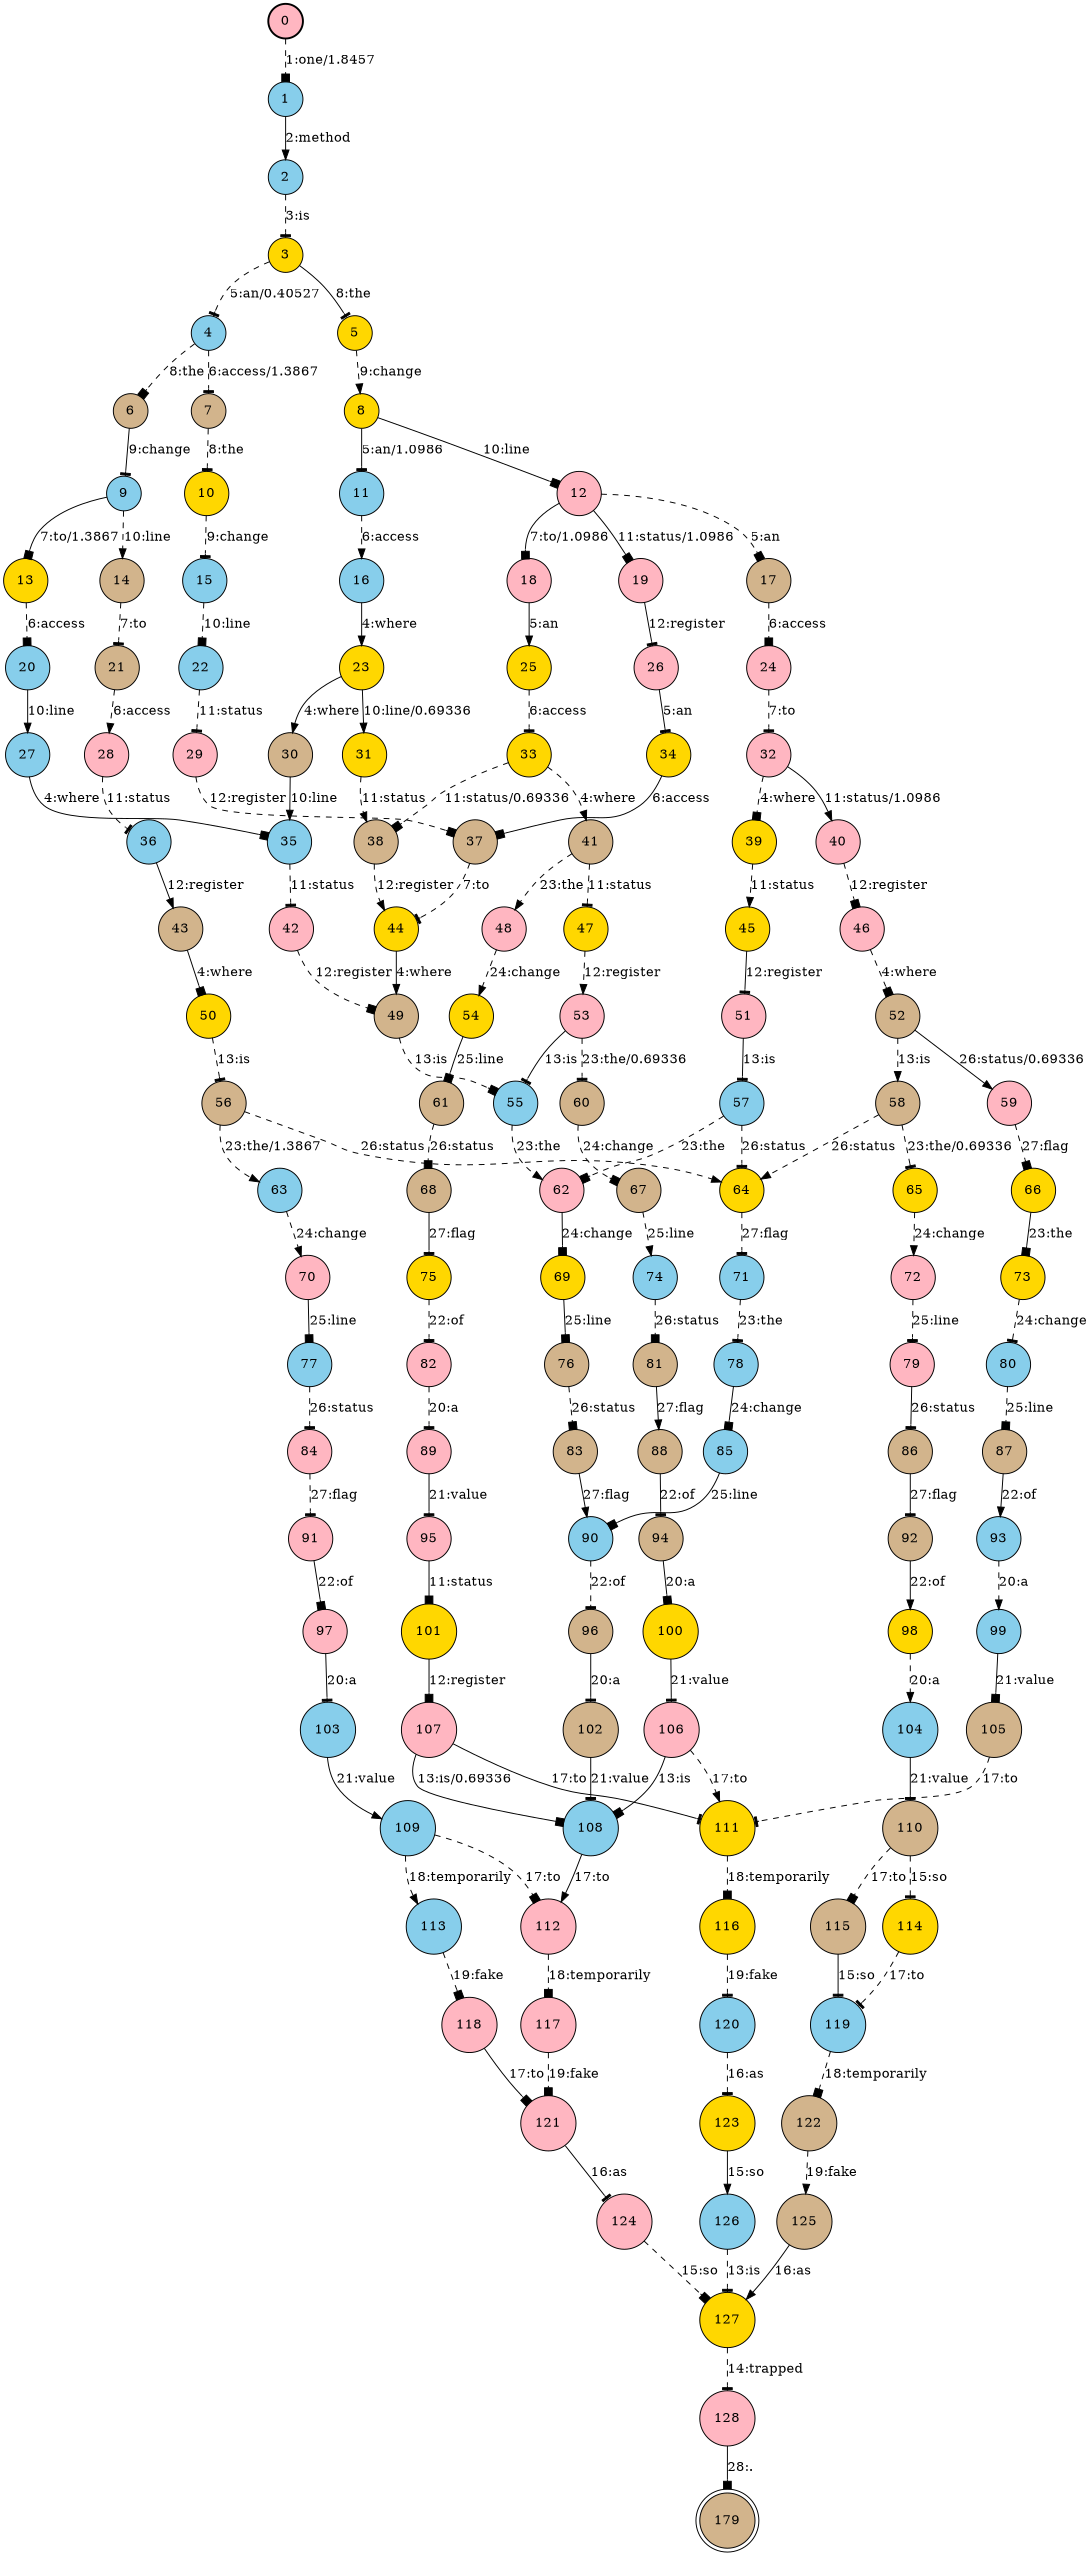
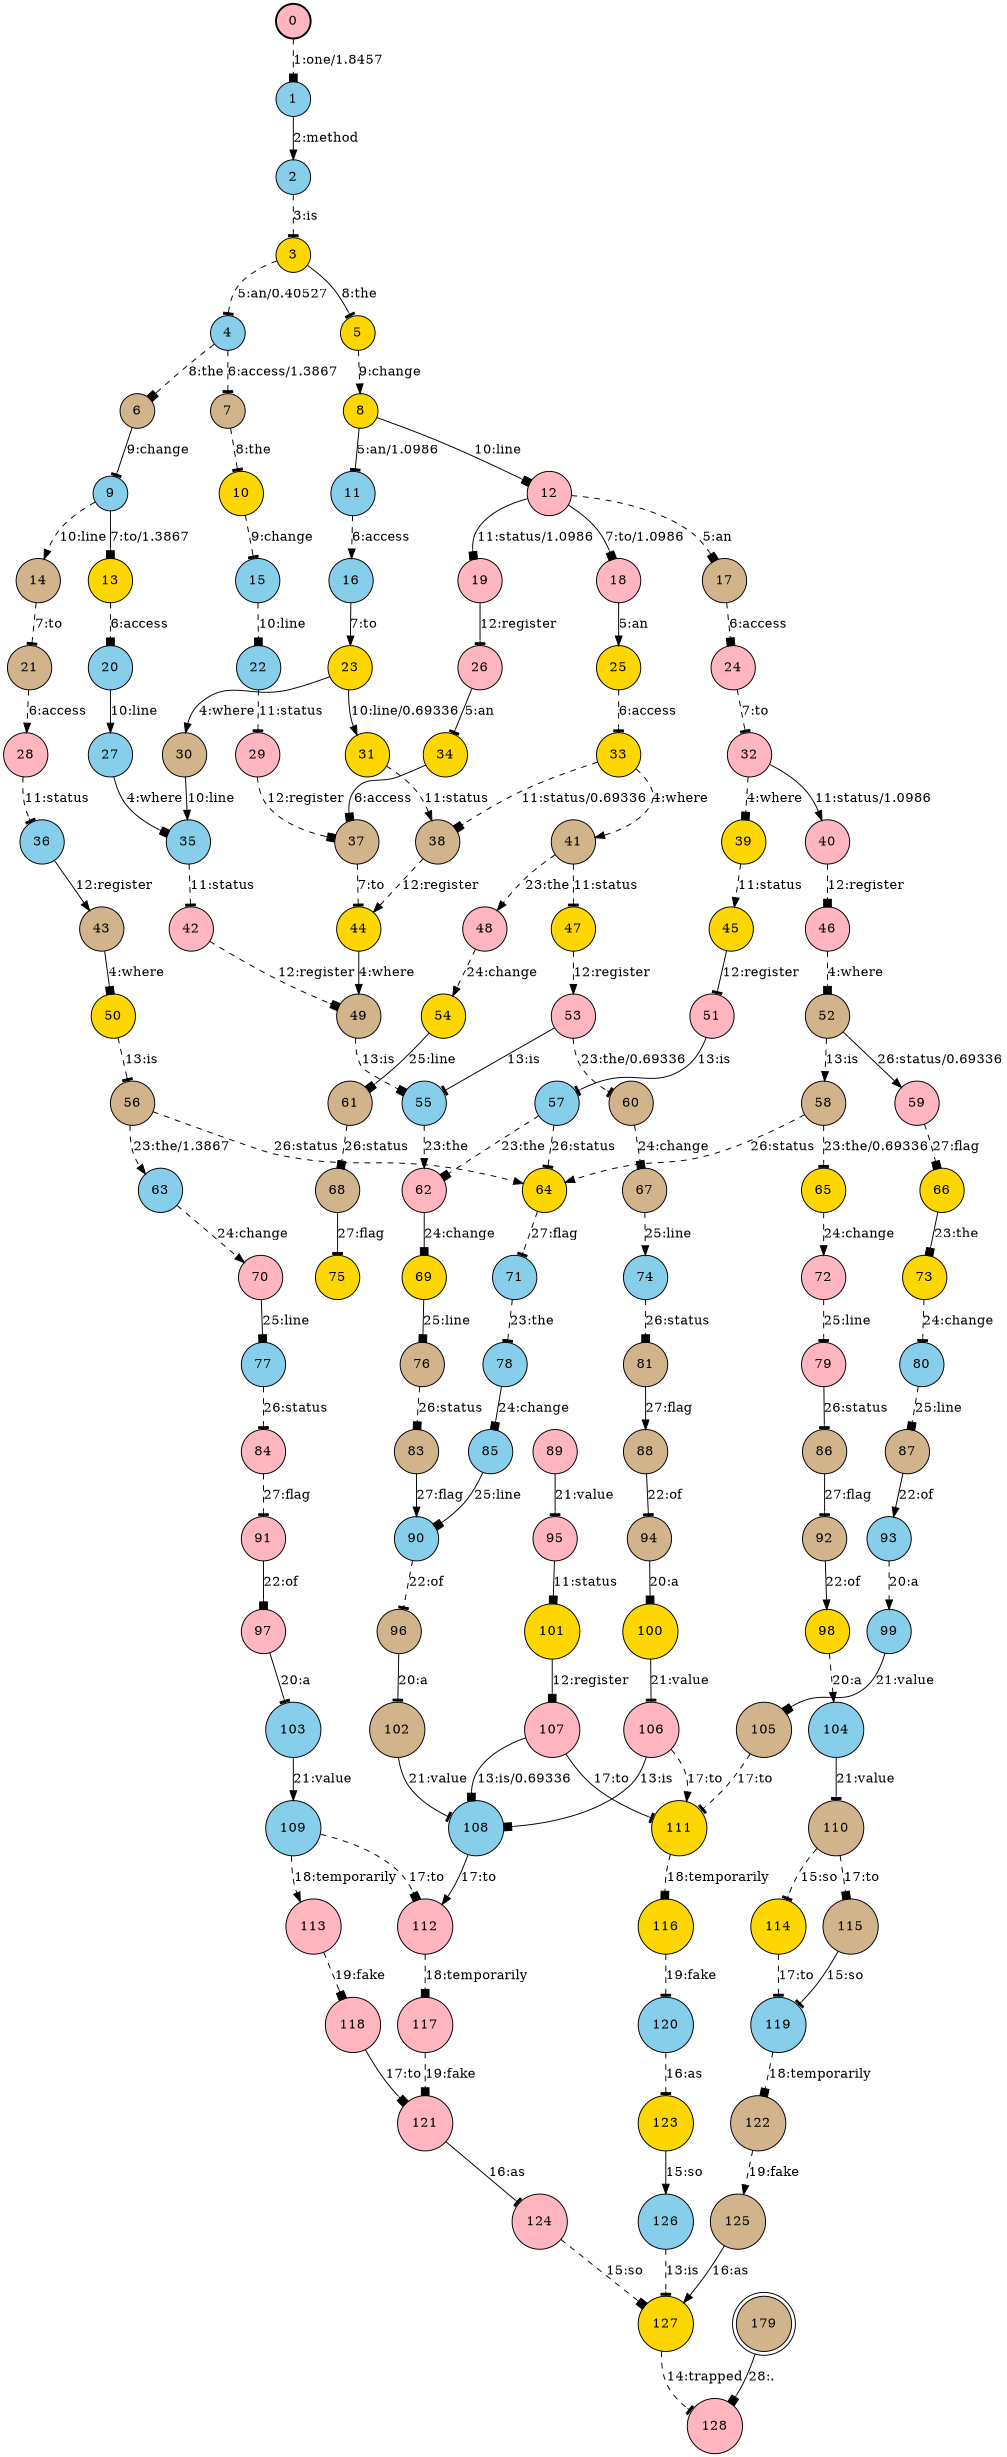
edge "16" -> "23": label "4:where" -> "7:to"
node "82": removed
node "113": fillcolor skyblue -> lightpink
edge "128" -> "179": reversed
